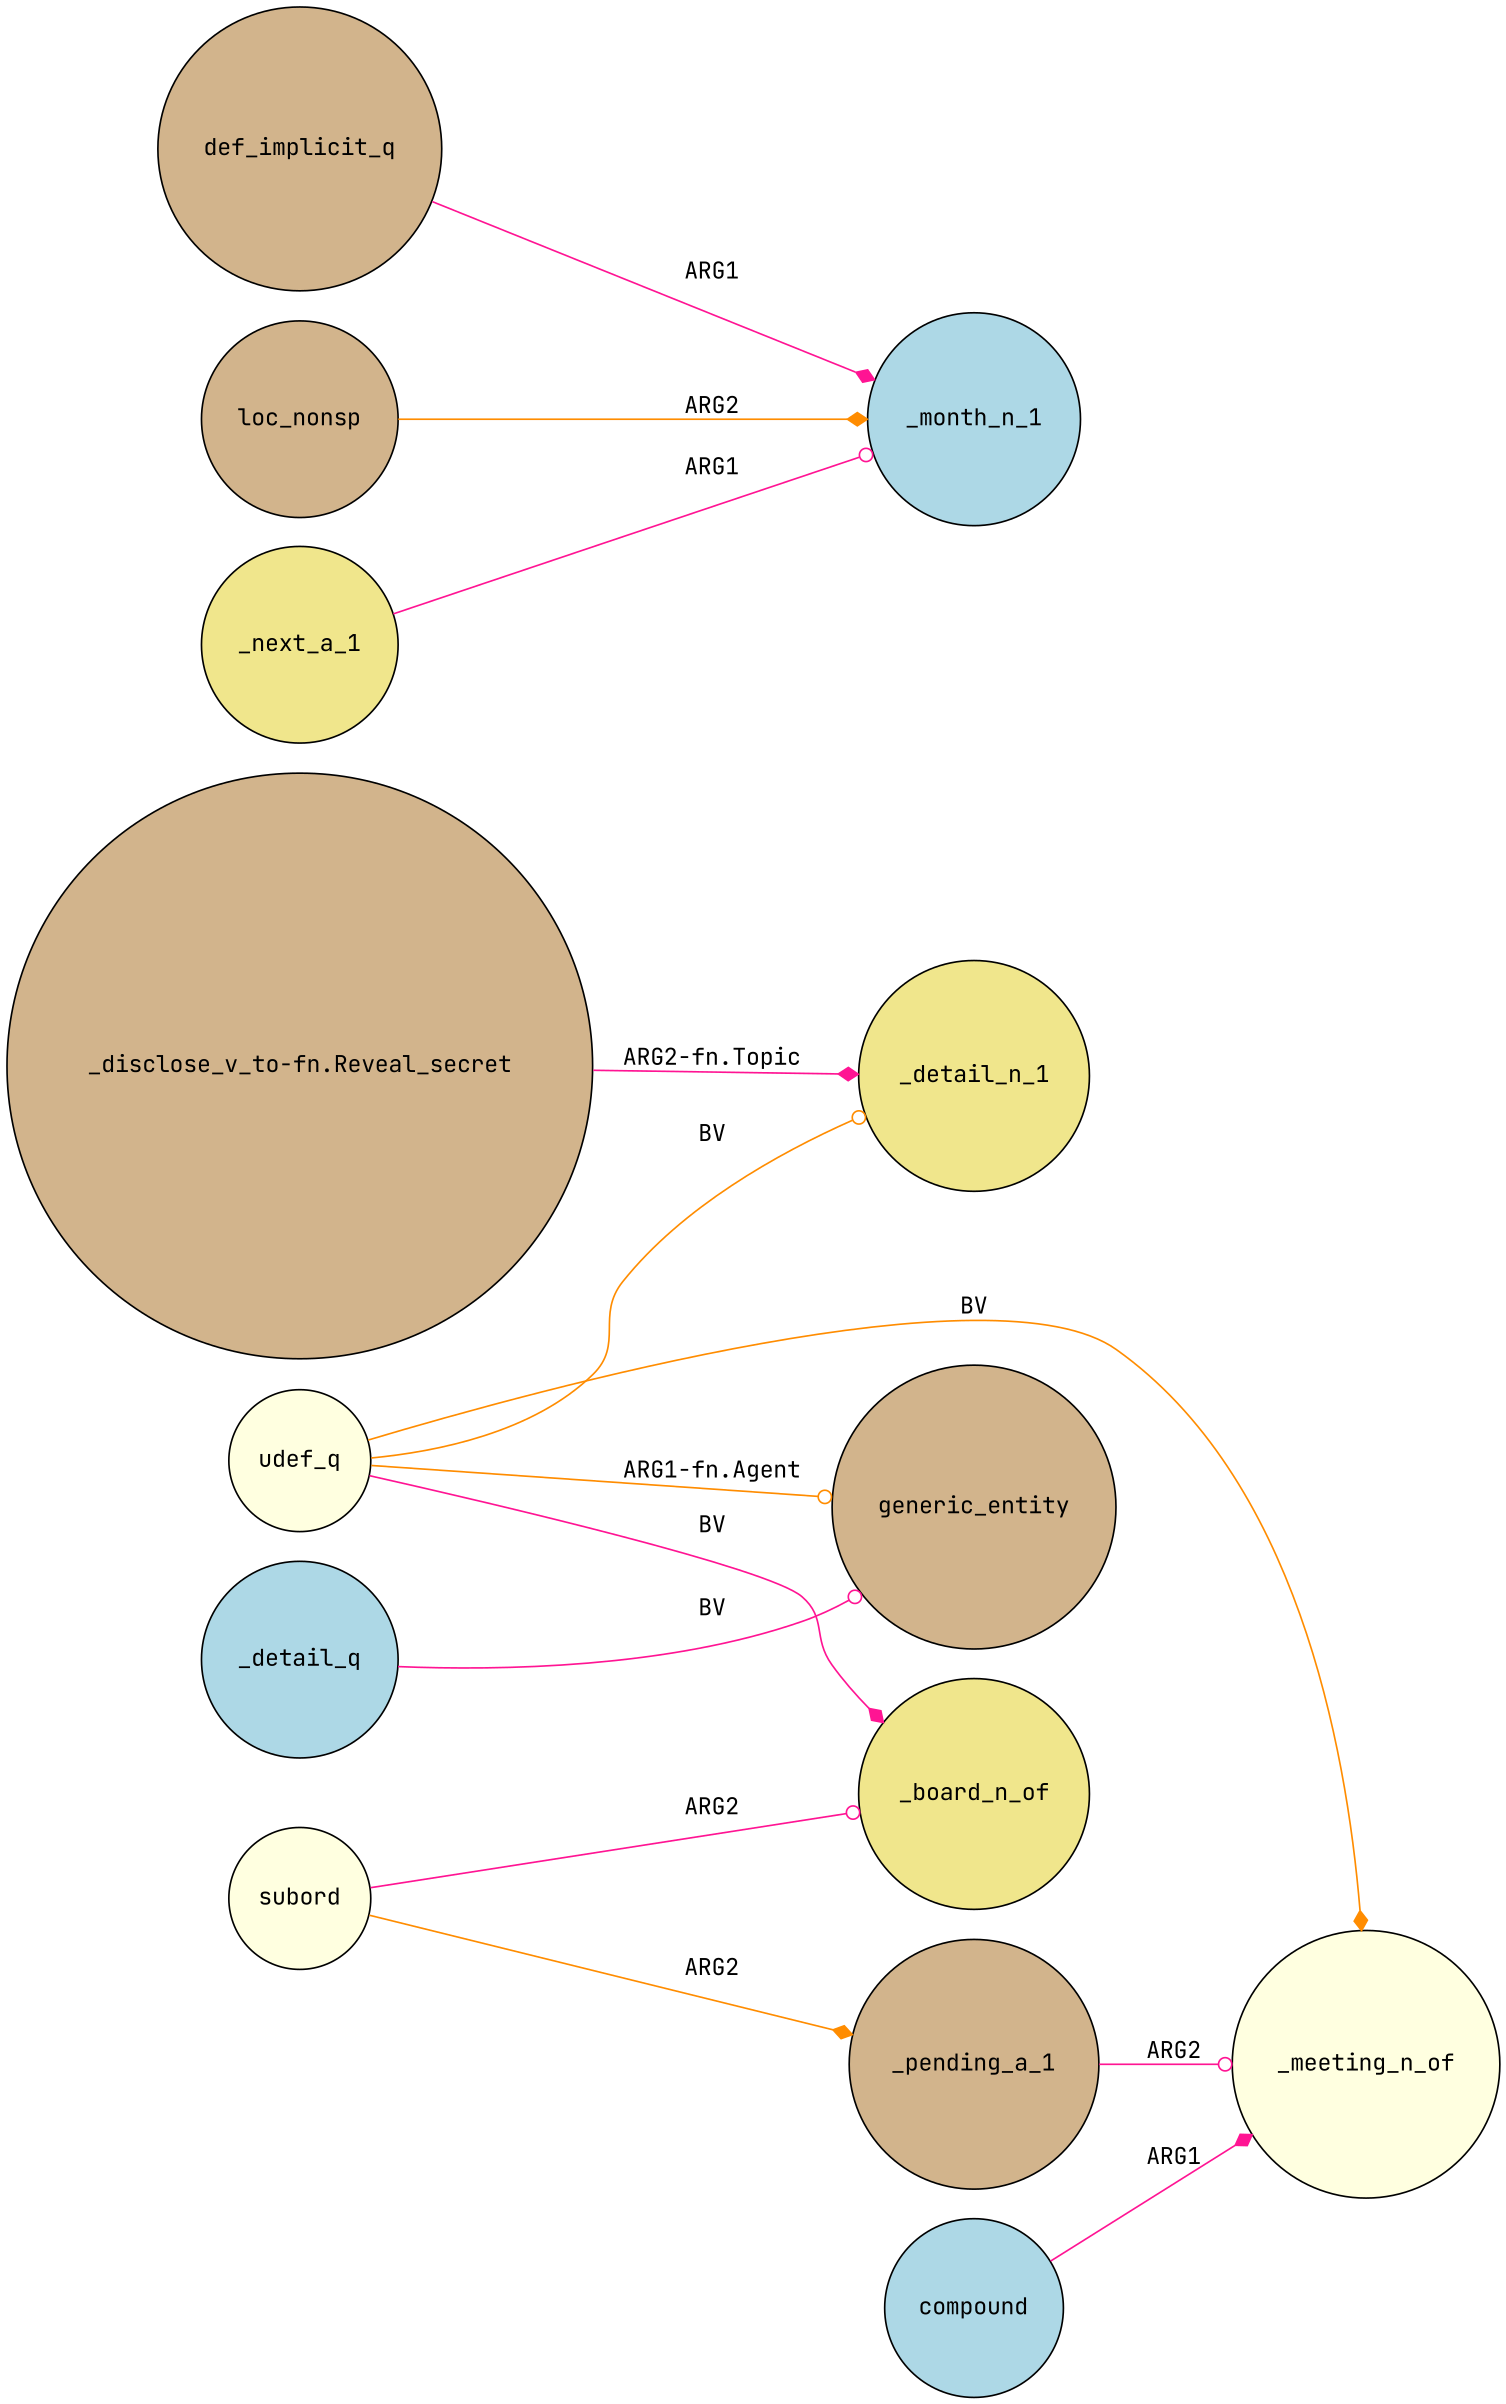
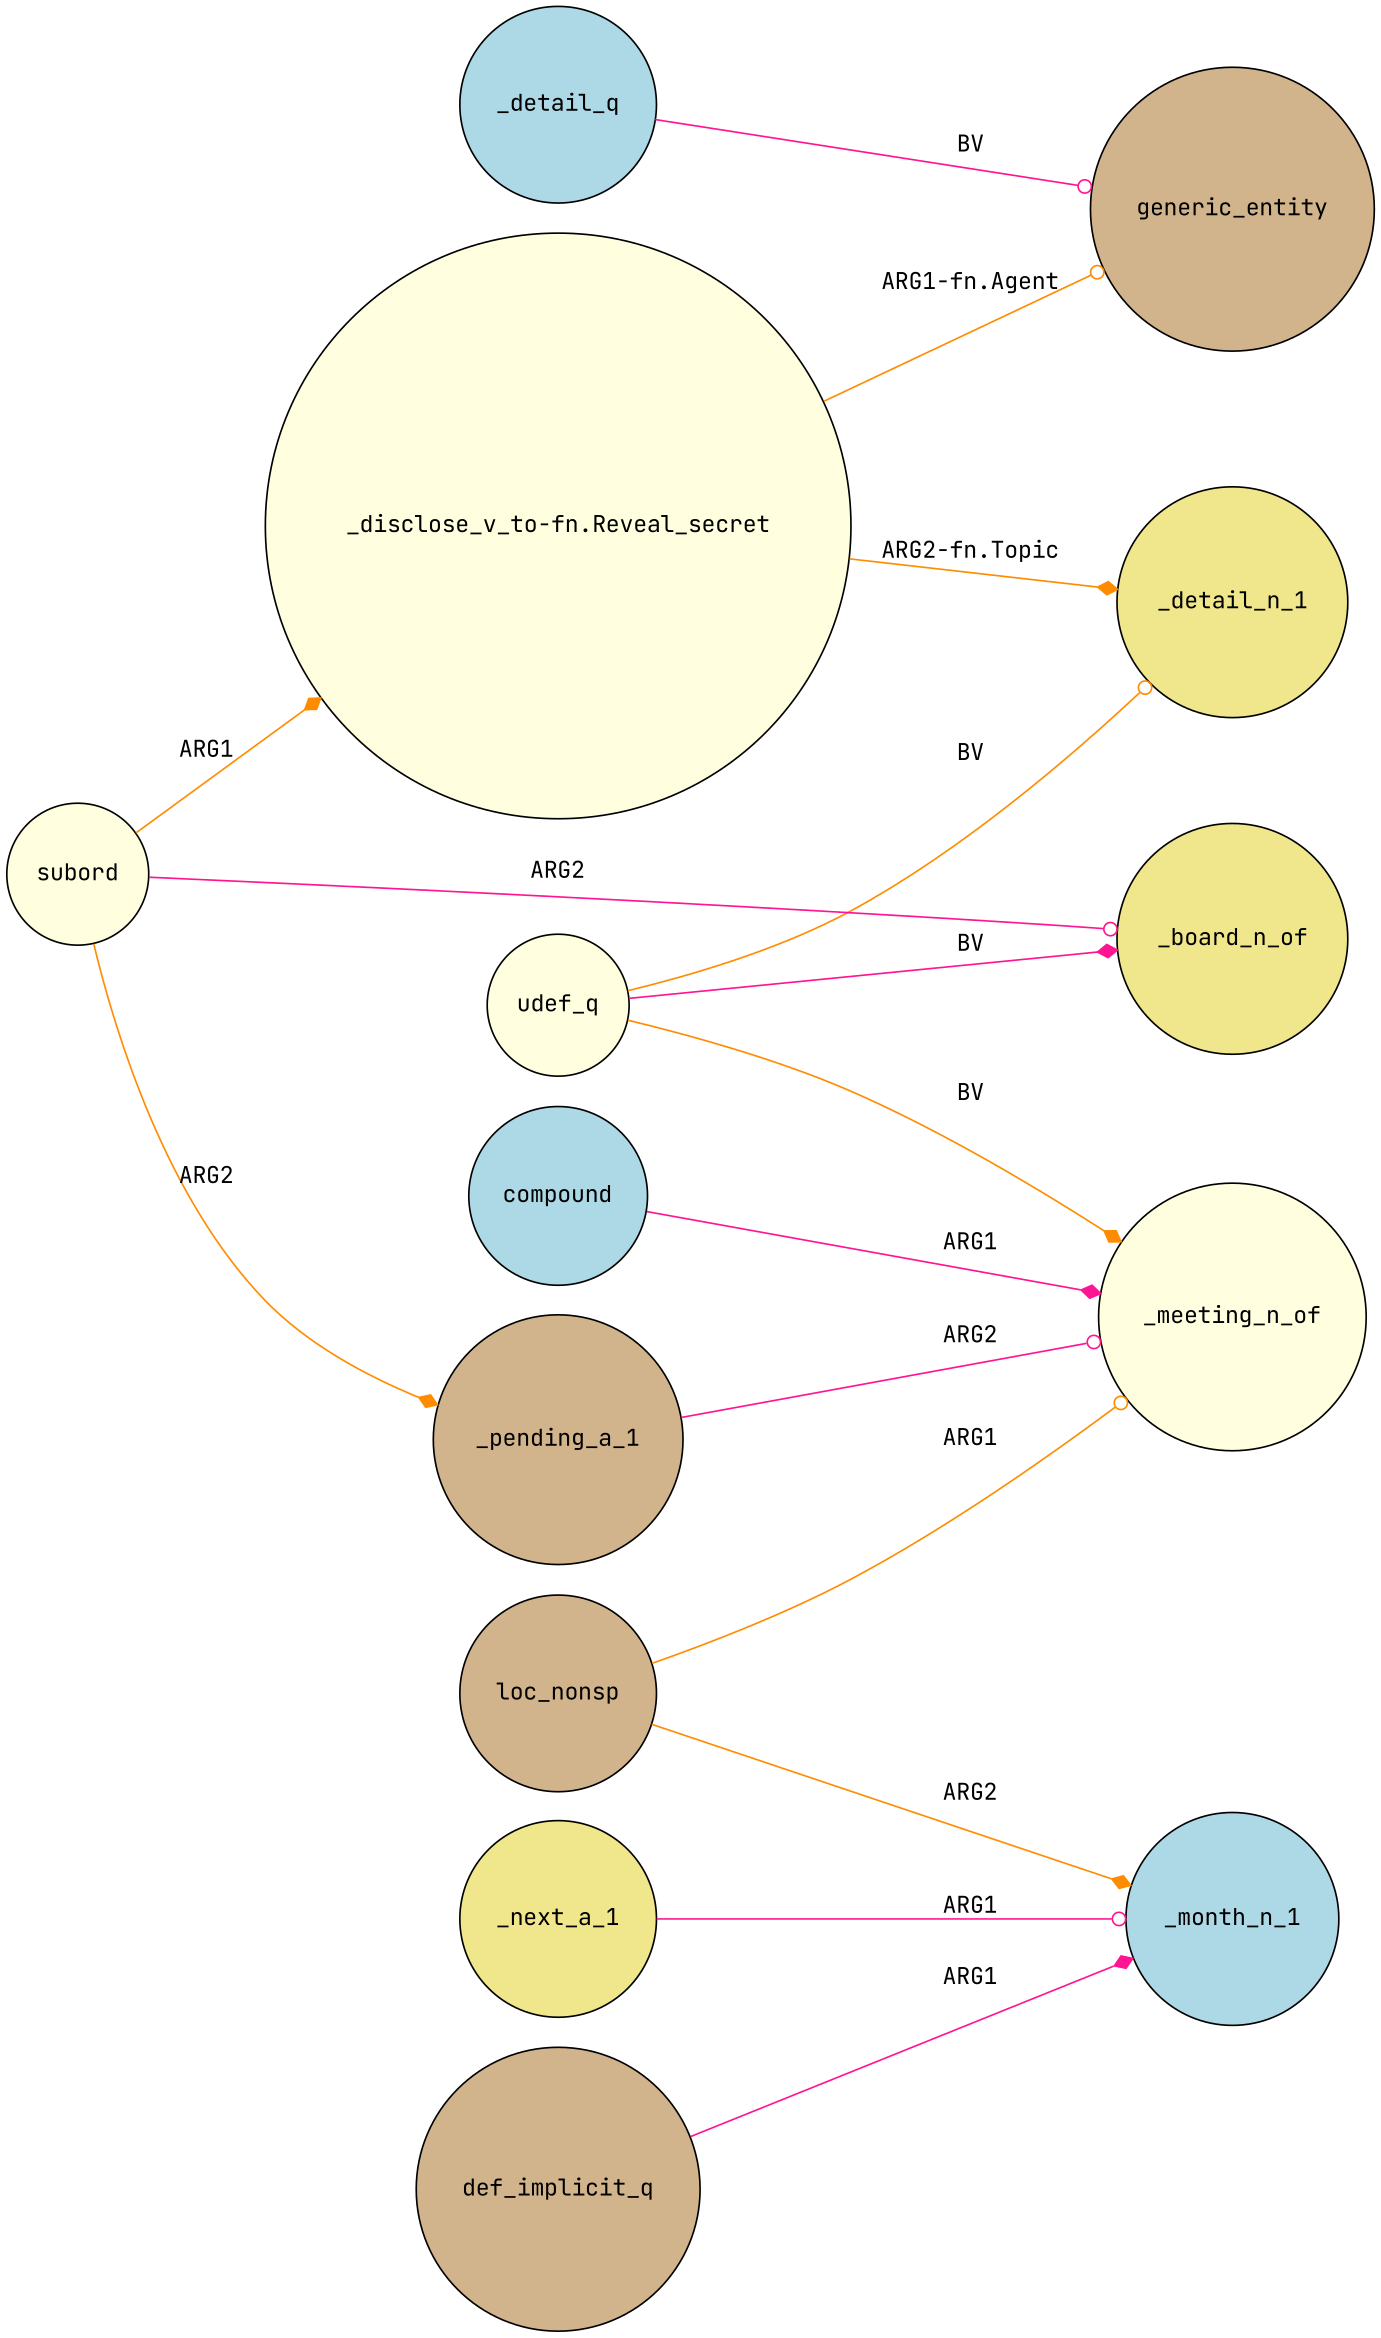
edge "subord" -> "_disclose_v_to-fn.Reveal_secret": added, label "ARG1"
node "_disclose_v_to-fn.Reveal_secret": fillcolor tan -> lightyellow
edge "_disclose_v_to-fn.Reveal_secret" -> "_detail_n_1": color deeppink -> darkorange
edge "udef_q" -> "generic_entity": now "_disclose_v_to-fn.Reveal_secret" -> "generic_entity"
edge "loc_nonsp" -> "_meeting_n_of": added, label "ARG1"
